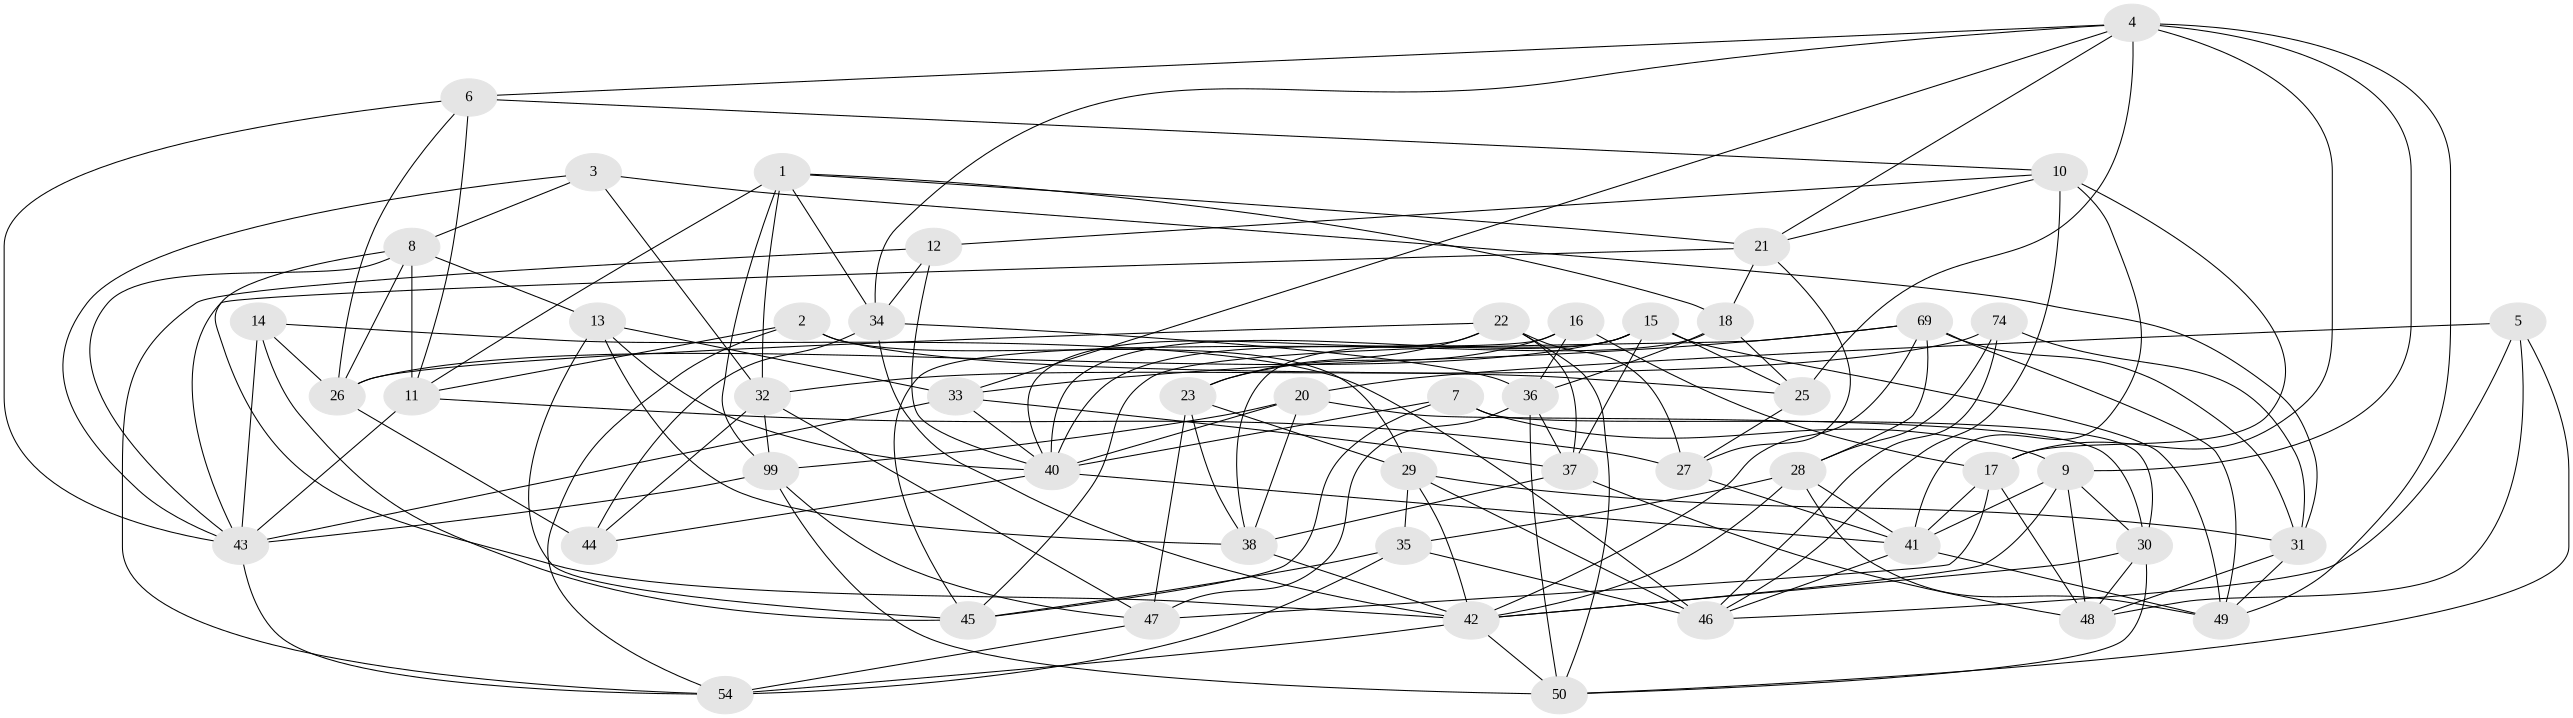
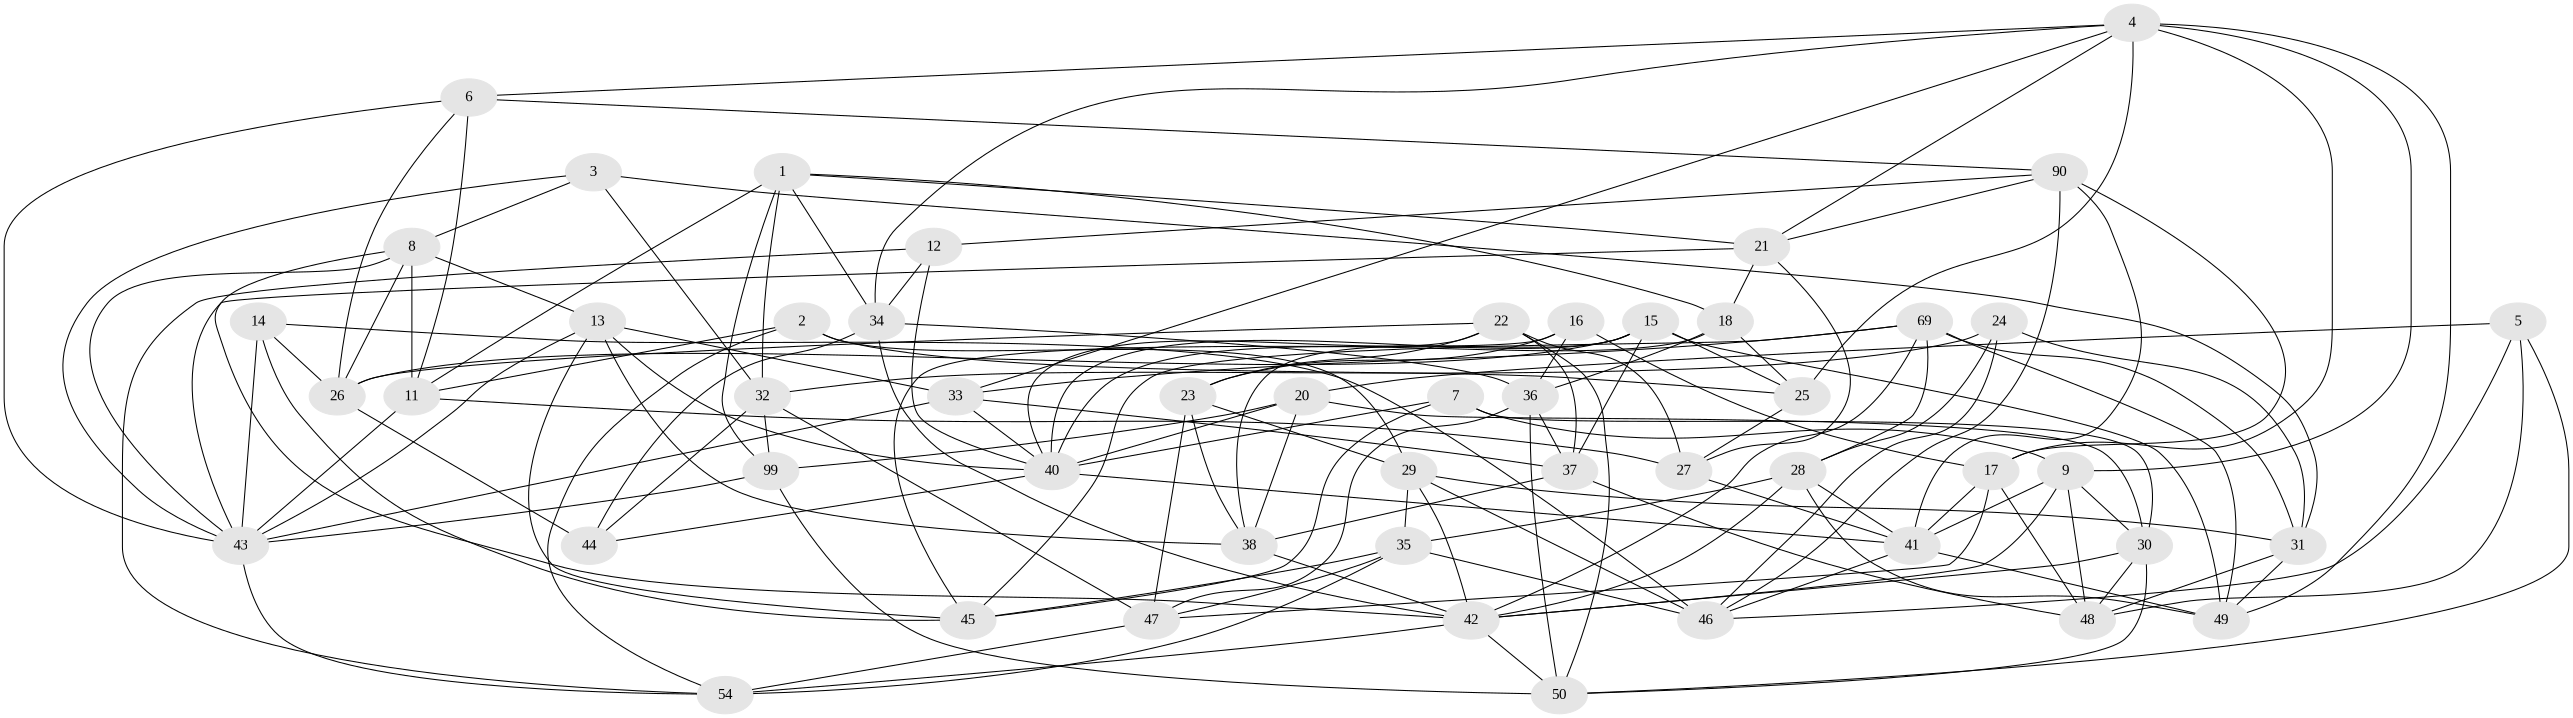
node "10": label "10" -> "90"
node "74": label "74" -> "24"
edge "13" -- "43": added
edge "99" -- "47": now "35" -- "47"
